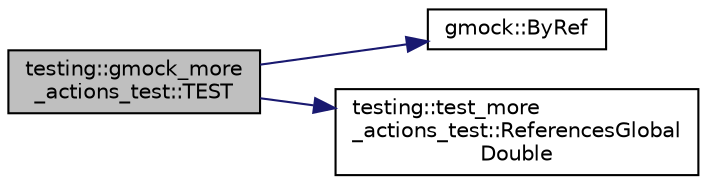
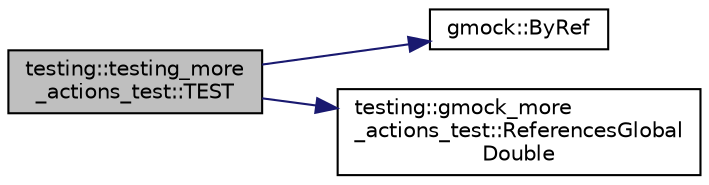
node "testing::gmock_more _actions_test::TEST": label "testing::gmock_more _actions_test::TEST" -> "testing::testing_more _actions_test::TEST"
node "testing::test_more _actions_test::ReferencesGlobal Double": label "testing::test_more _actions_test::ReferencesGlobal Double" -> "testing::gmock_more _actions_test::ReferencesGlobal Double"
